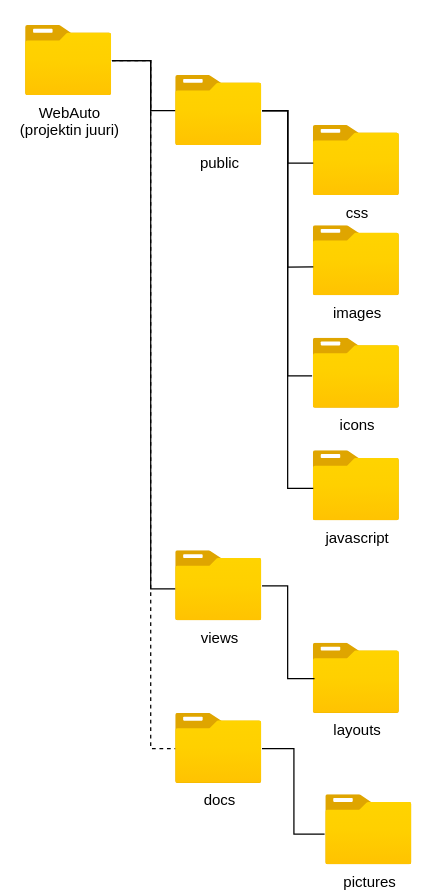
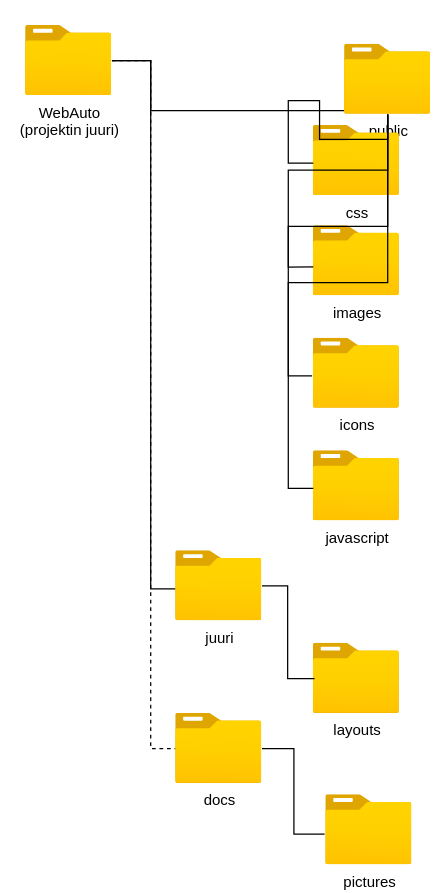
node "public": moved (219, 111) -> (388, 79)
node "views": label "views" -> "juuri"
